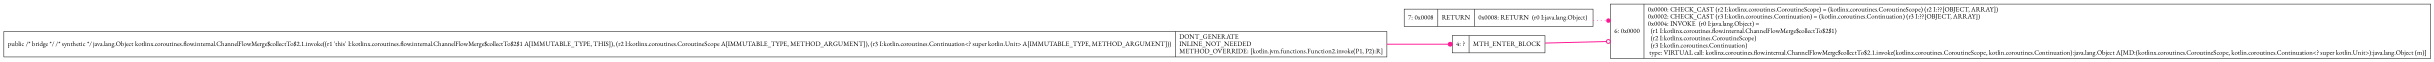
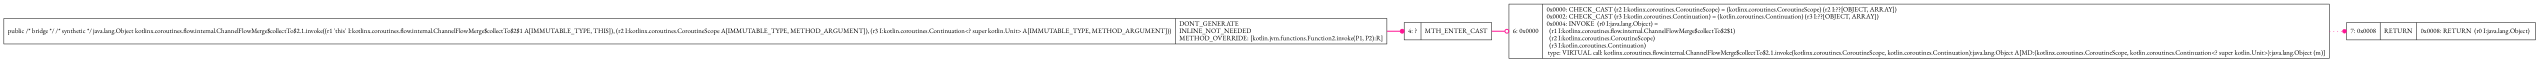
edge "7: 0x0008" -> "6: 0x0000": reversed
node "4: ?": text "MTH_ENTER_BLOCK" -> "MTH_ENTER_CAST"
